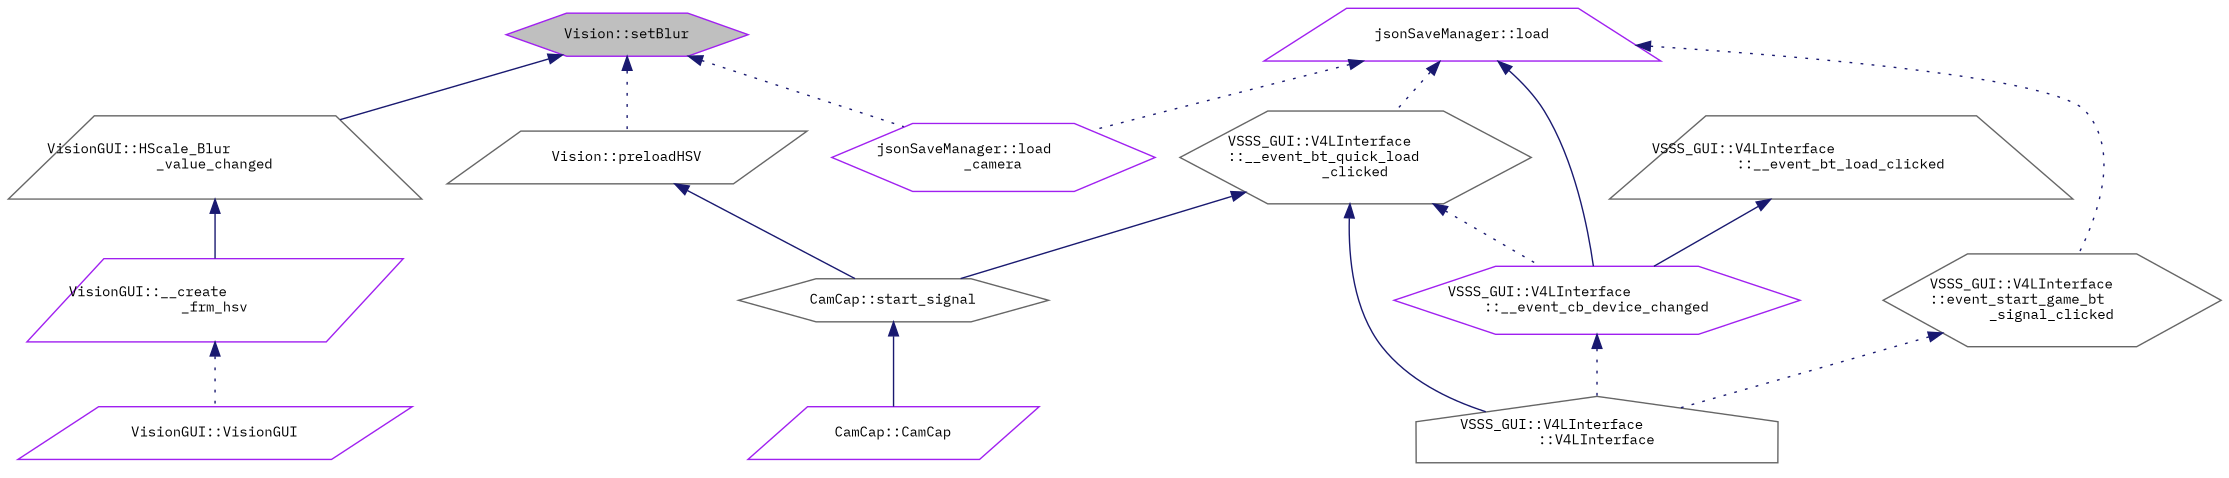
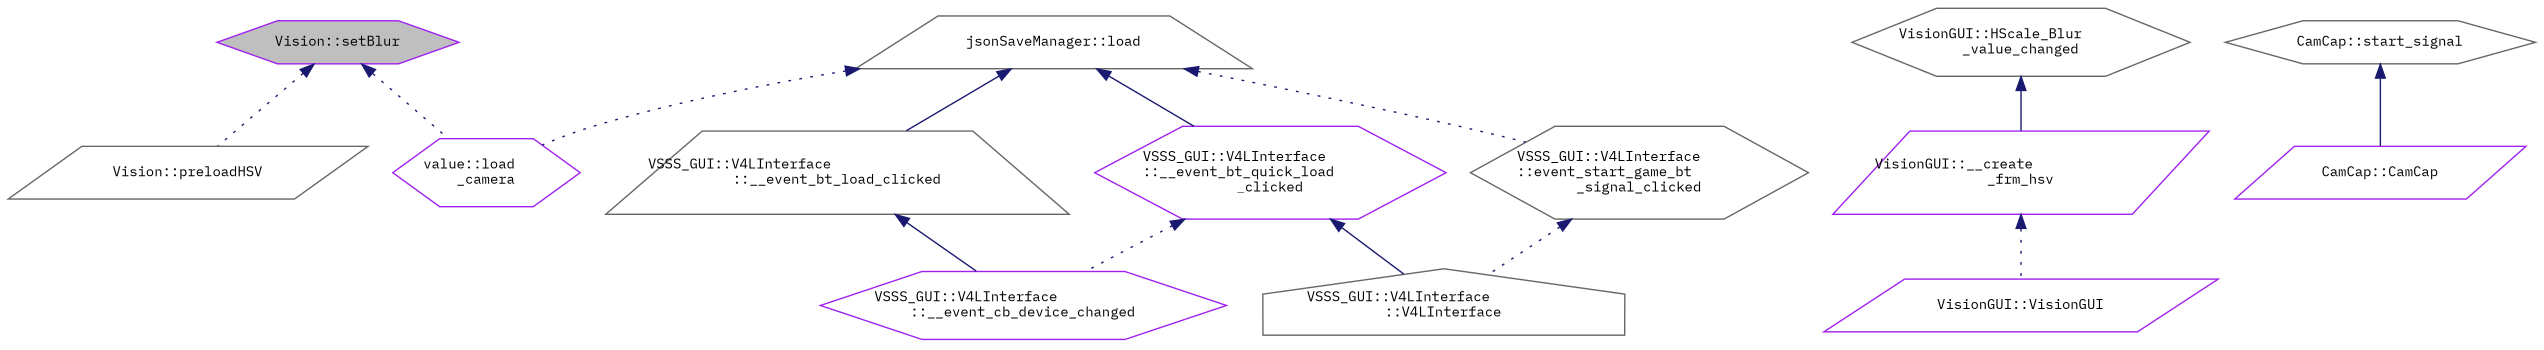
node "jsonSaveManager::load": color purple -> gray40
edge "VisionGUI::HScale_Blur _value_changed" -> "Vision::setBlur": removed
edge "VSSS_GUI::V4LInterface ::__event_bt_quick_load _clicked" -> "jsonSaveManager::load": style dotted -> solid
node "VisionGUI::HScale_Blur _value_changed": shape trapezium -> hexagon
node "jsonSaveManager::load _camera": label "jsonSaveManager::load _camera" -> "value::load _camera"
node "VSSS_GUI::V4LInterface ::__event_bt_quick_load _clicked": color gray40 -> purple
edge "VSSS_GUI::V4LInterface ::__event_cb_device_changed" -> "jsonSaveManager::load": now "VSSS_GUI::V4LInterface ::__event_bt_load_clicked" -> "jsonSaveManager::load"
edge "CamCap::start_signal" -> "Vision::preloadHSV": removed
edge "CamCap::start_signal" -> "VSSS_GUI::V4LInterface ::__event_bt_quick_load _clicked": removed
edge "VSSS_GUI::V4LInterface ::V4LInterface" -> "VSSS_GUI::V4LInterface ::__event_cb_device_changed": removed
